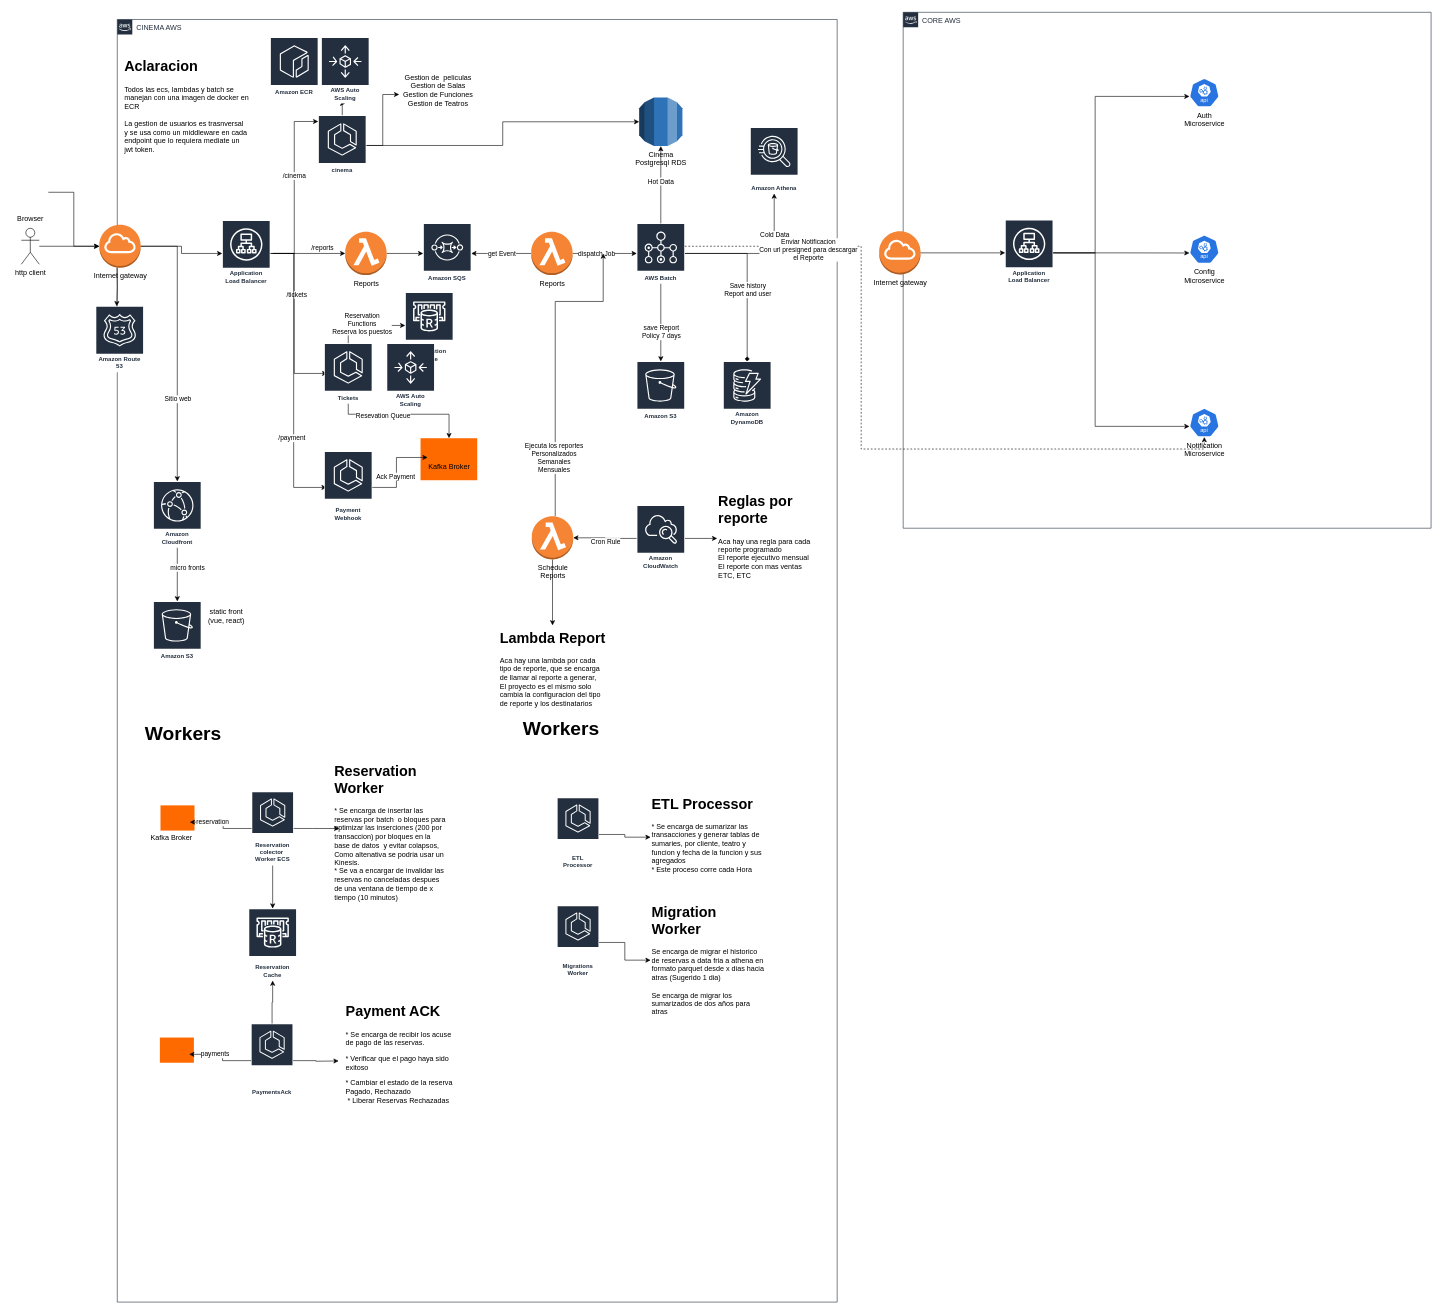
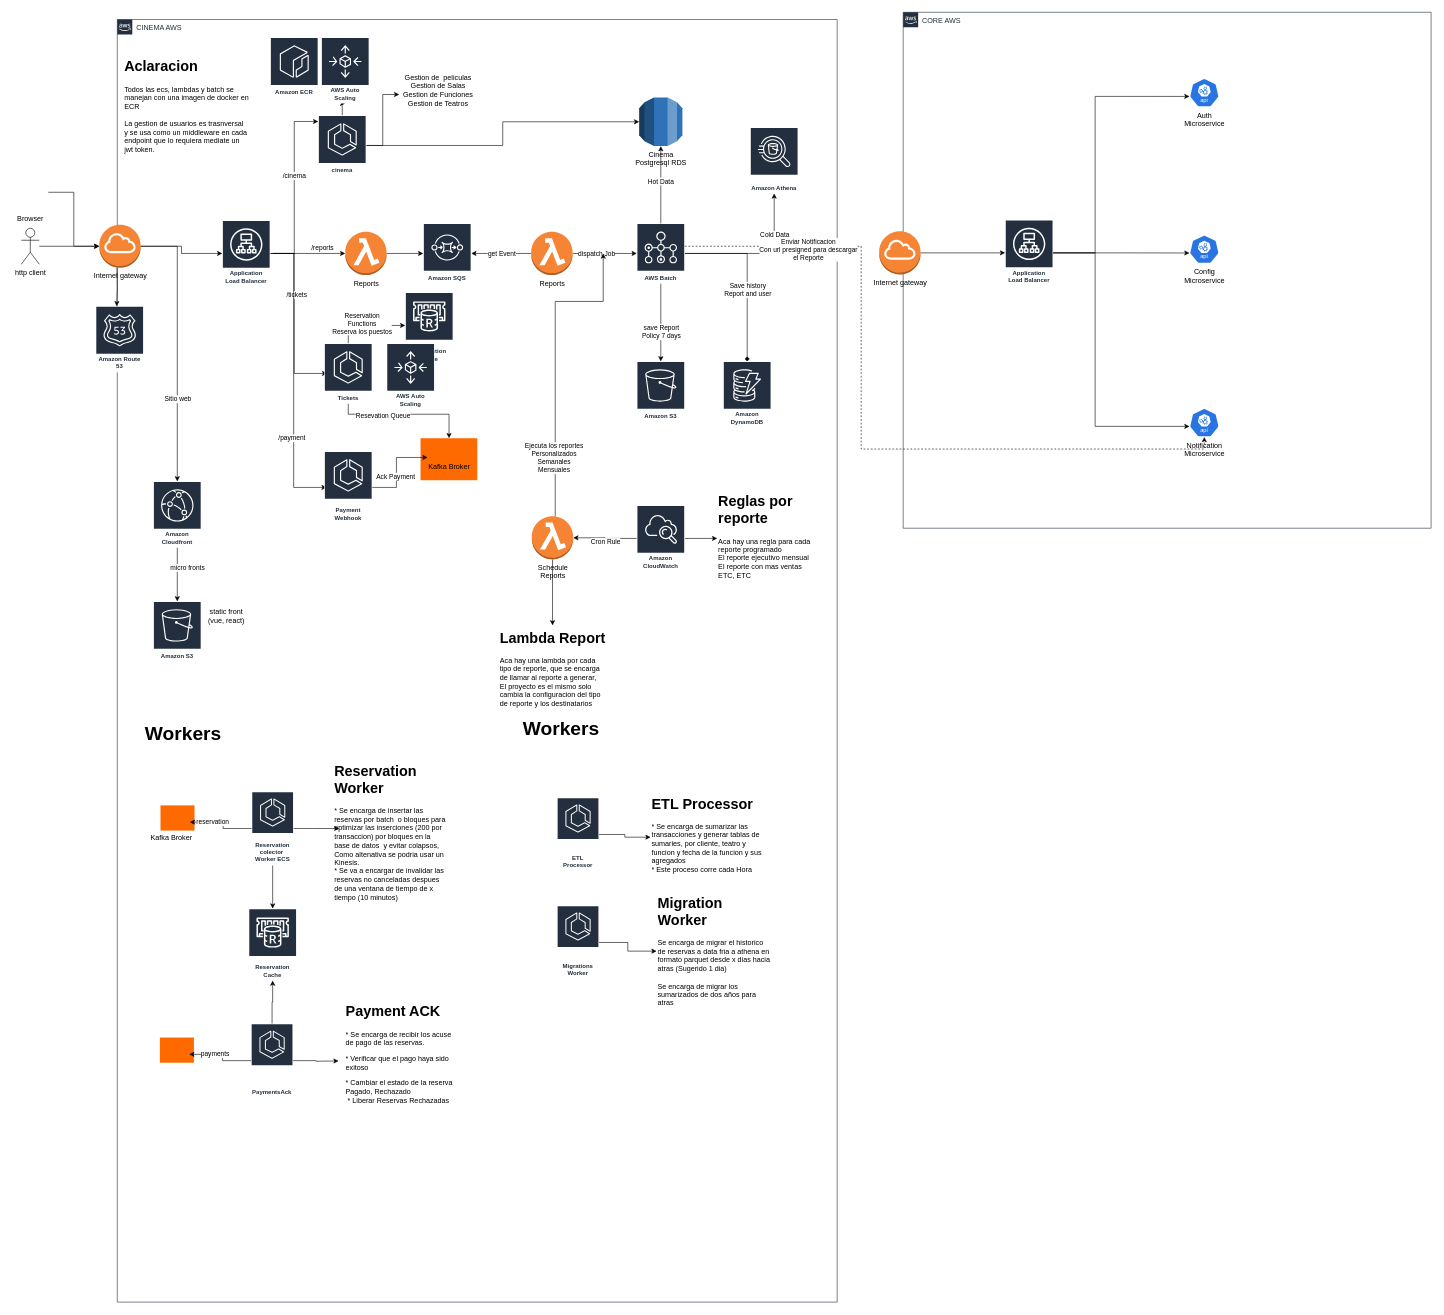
node "Migration WorkerSe encarga de migrar el historico de reservas a data fria a athena en formato parquet desde x dias hacia atras (Sugerido 1 dia) Se encarga de migrar los sumarizados de dos años para atras": moved (708, 960) -> (714, 951)
